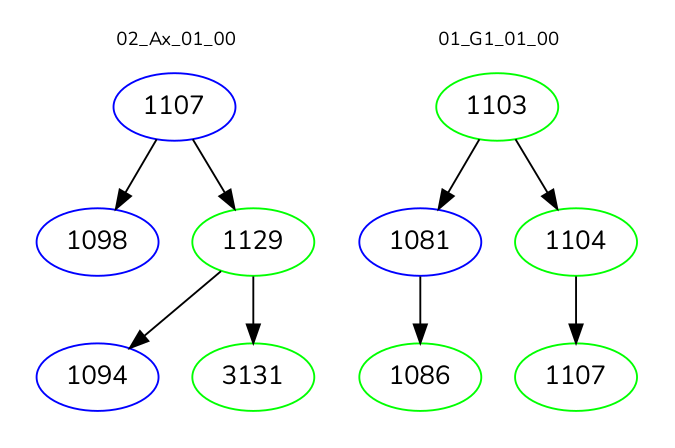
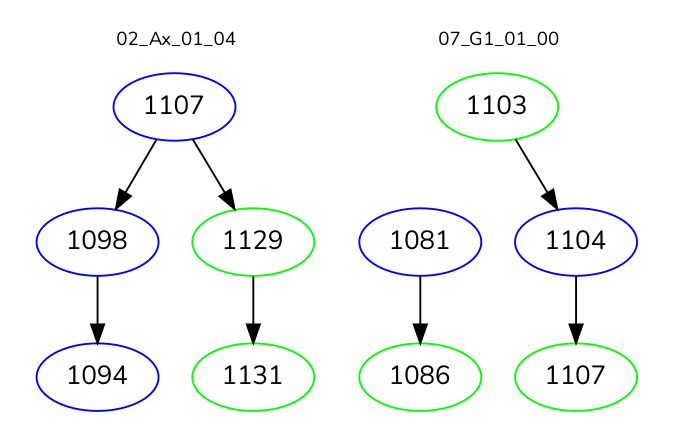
cluster "02_Ax_01_00": label "02_Ax_01_00" -> "02_Ax_01_04"
cluster "01_G1_01_00": label "01_G1_01_00" -> "07_G1_01_00"
edge "1103" -> "1081": removed
node "1104": color green -> blue
edge "1129" -> "1094": now "1098" -> "1094"
node "3131": label "3131" -> "1131"
